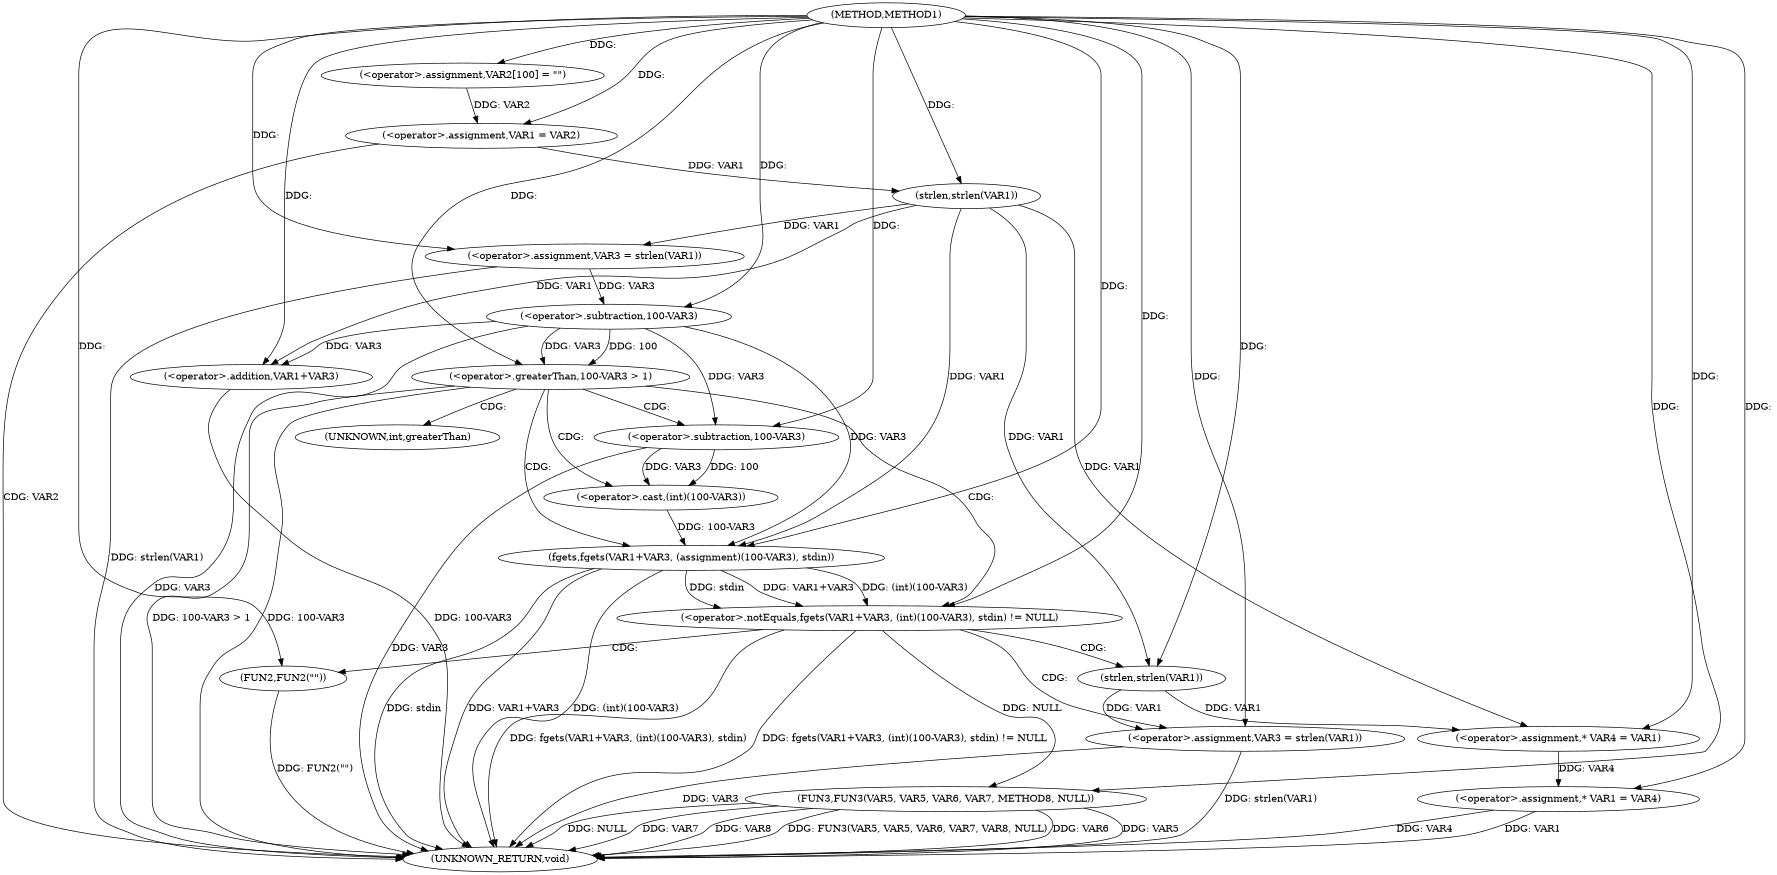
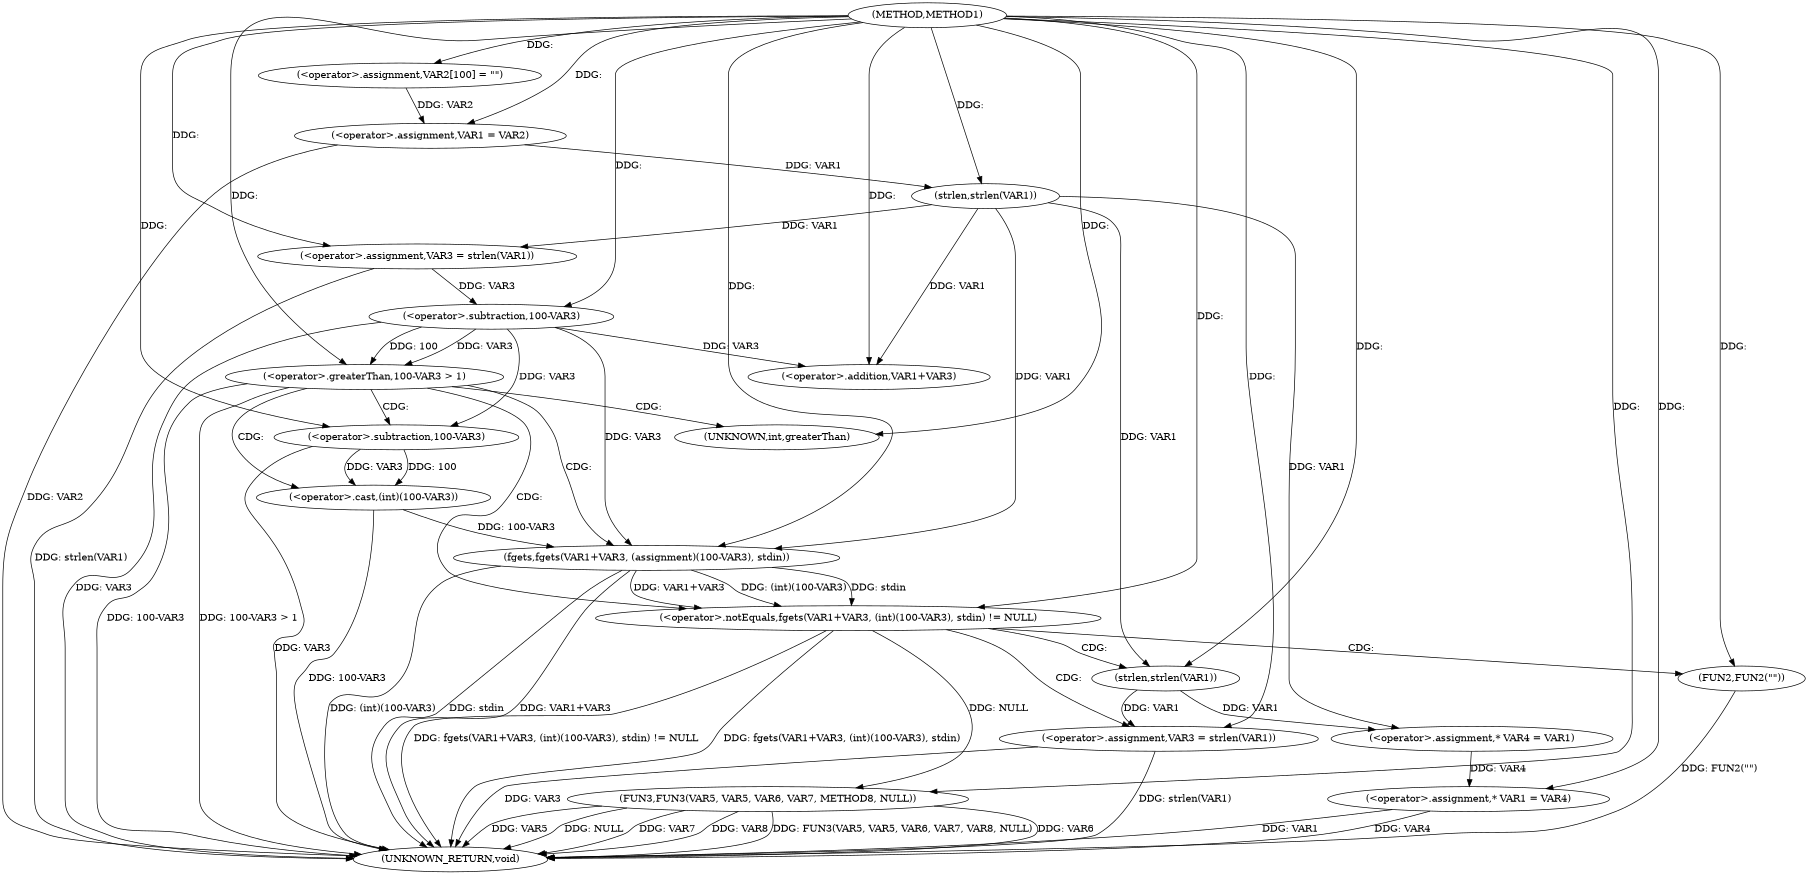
edge "(METHOD,METHOD1)" -> "(<operator>.assignment,* VAR4 = VAR1)": now "(METHOD,METHOD1)" -> "(UNKNOWN,int,greaterThan)"
edge "(<operator>.assignment,VAR1 = VAR2)" -> "(UNKNOWN_RETURN,void)": label "CDG: VAR2" -> "DDG: VAR2"
edge "(<operator>.addition,VAR1+VAR3)" -> "(UNKNOWN_RETURN,void)": now "(<operator>.cast,(int)(100-VAR3))" -> "(UNKNOWN_RETURN,void)"
